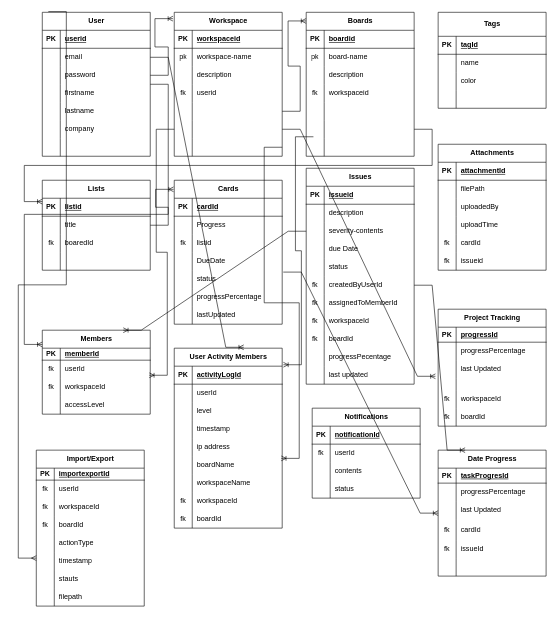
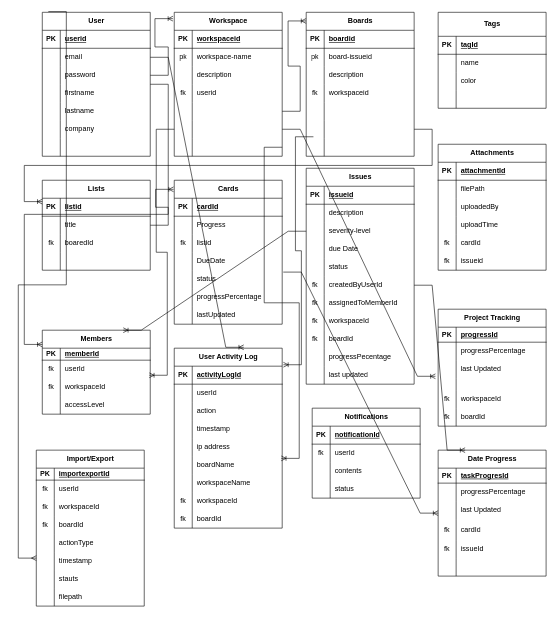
node "board-name": label "board-name" -> "board-issueid"
node "severity-contents": label "severity-contents" -> "severity-level"
node "User Activity Members": label "User Activity Members" -> "User Activity Log"
node "level": label "level" -> "action"
